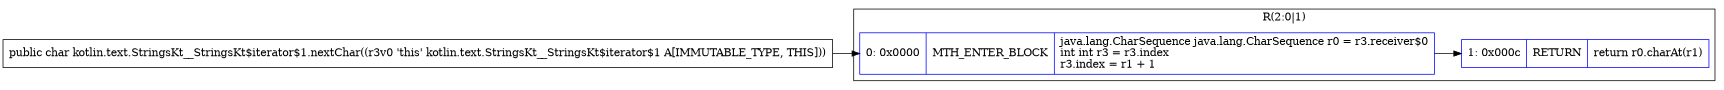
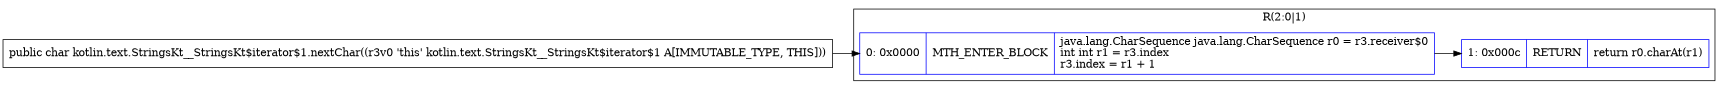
node "0: 0x0000": text "int int r3 = r3.index" -> "int int r1 = r3.index"
